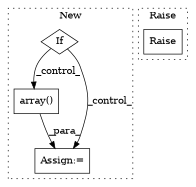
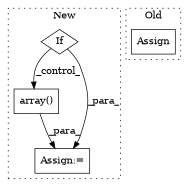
cluster "Raise": label "Raise" -> "Old"
node "Raise": label "Raise" -> "Assign"
edge "If" -> "Assign:=": label "_control_" -> "_para_"
